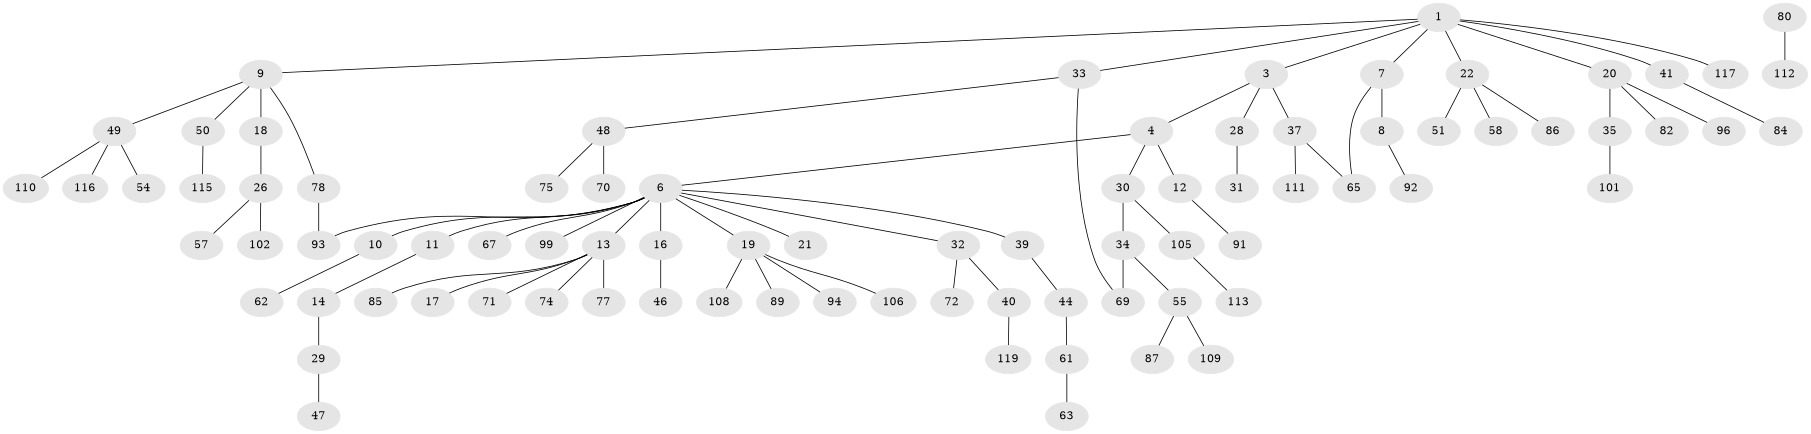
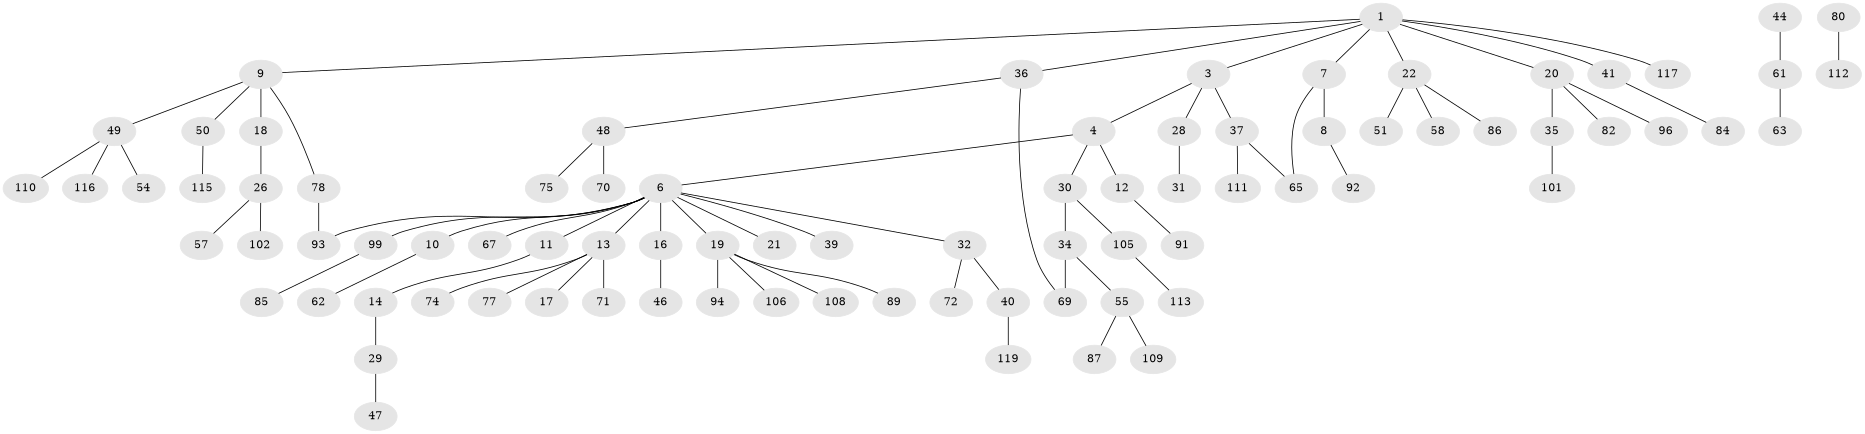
node "33": label "33" -> "36"
edge "13" -- "85": now "99" -- "85"
edge "39" -- "44": removed
